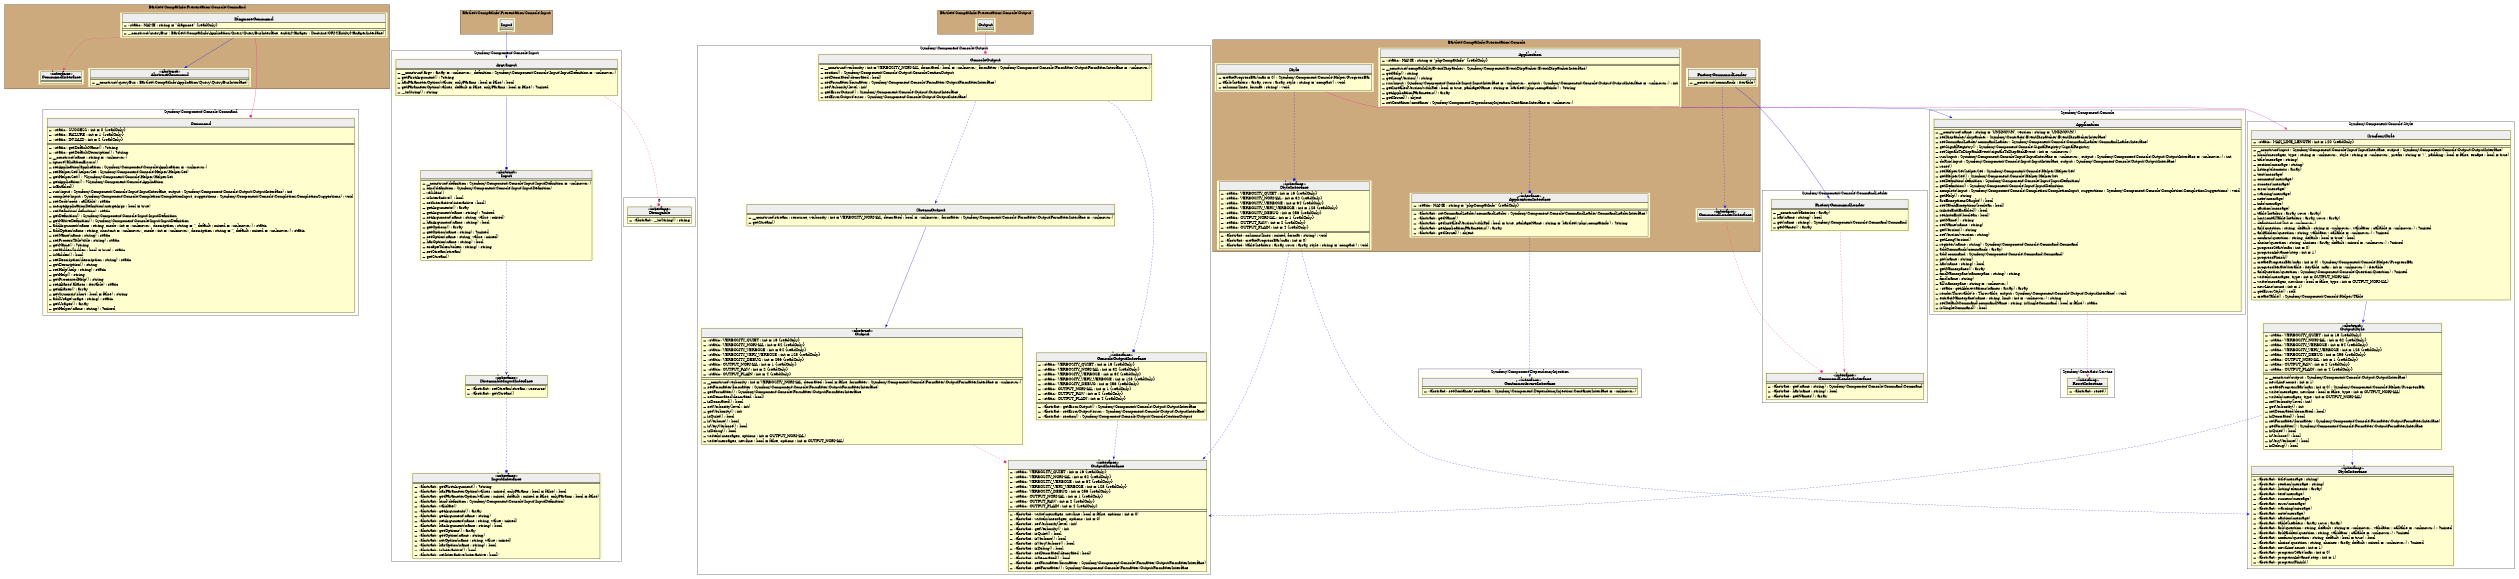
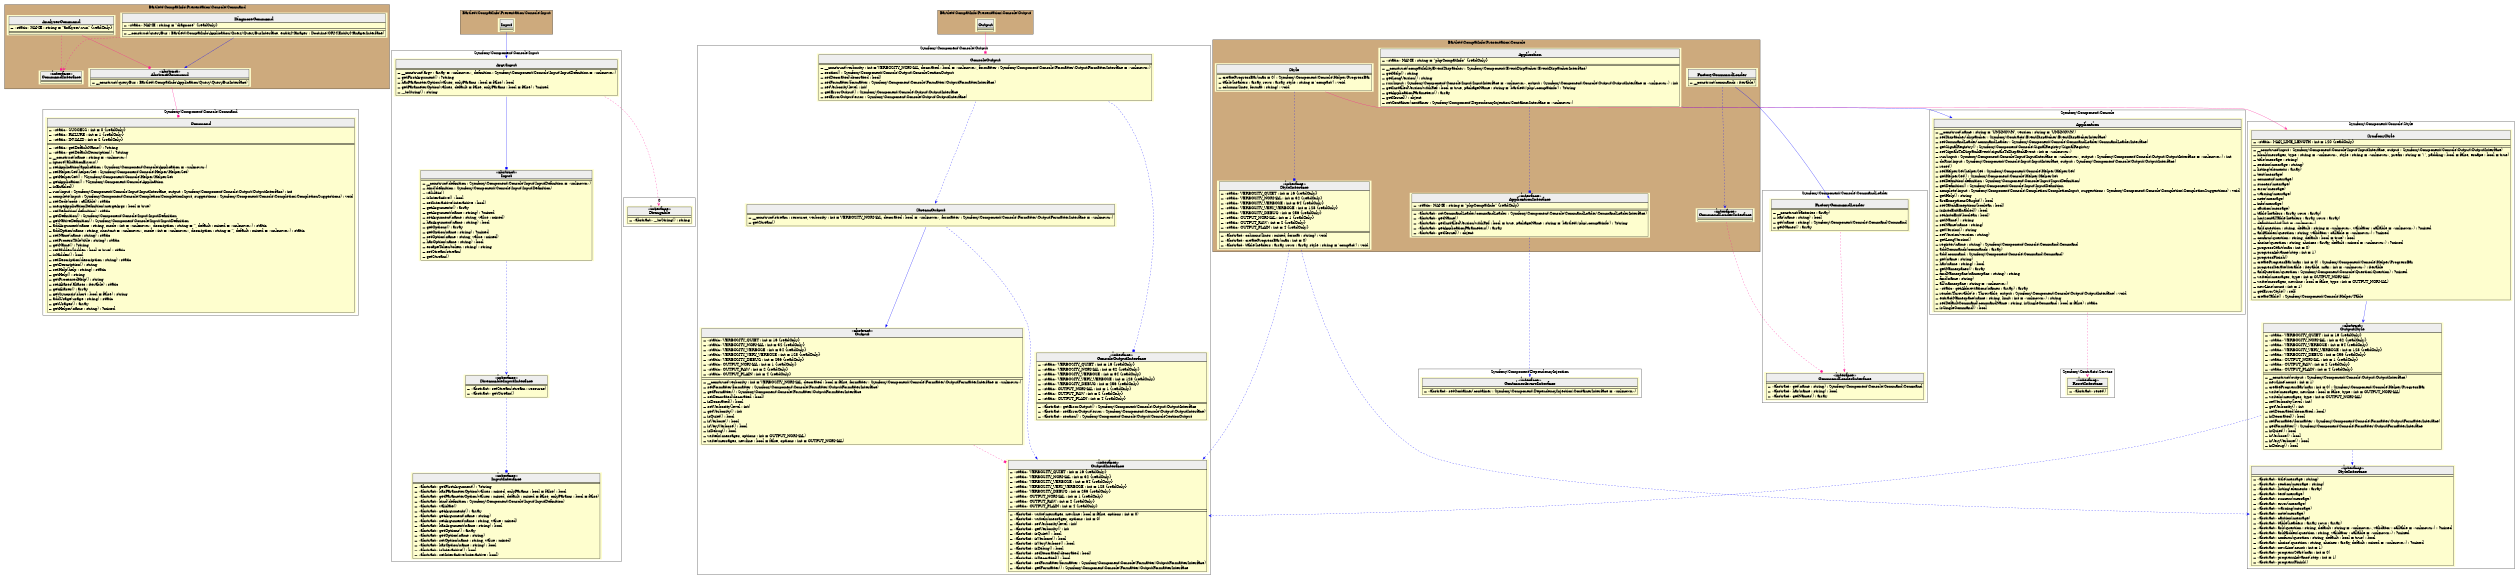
node "AnalyserCommand": added
edge "DiagnoseCommand" -> "Command": now "AbstractCommand" -> "Command"
edge "ArgvInput" -> "Stringable": arrowhead box -> vee
edge "ConsoleOutputInterface" -> "OutputInterface": now "StreamOutput" -> "OutputInterface"
